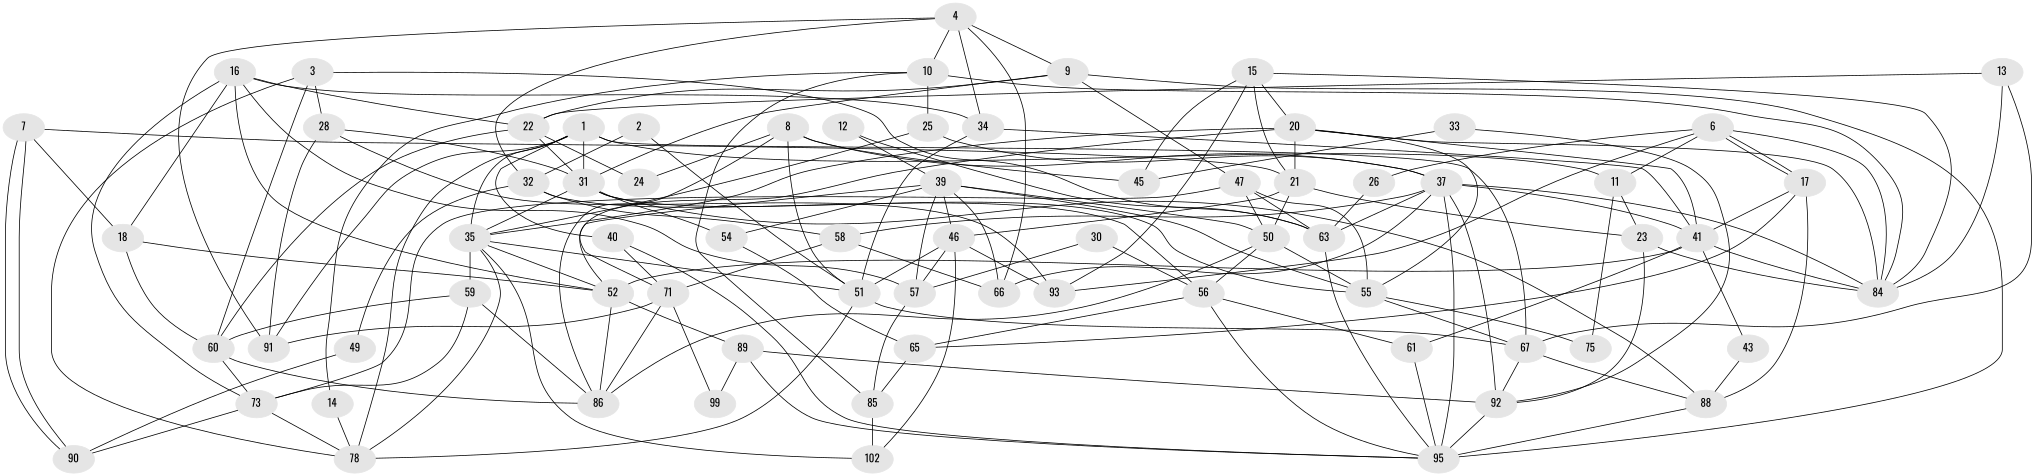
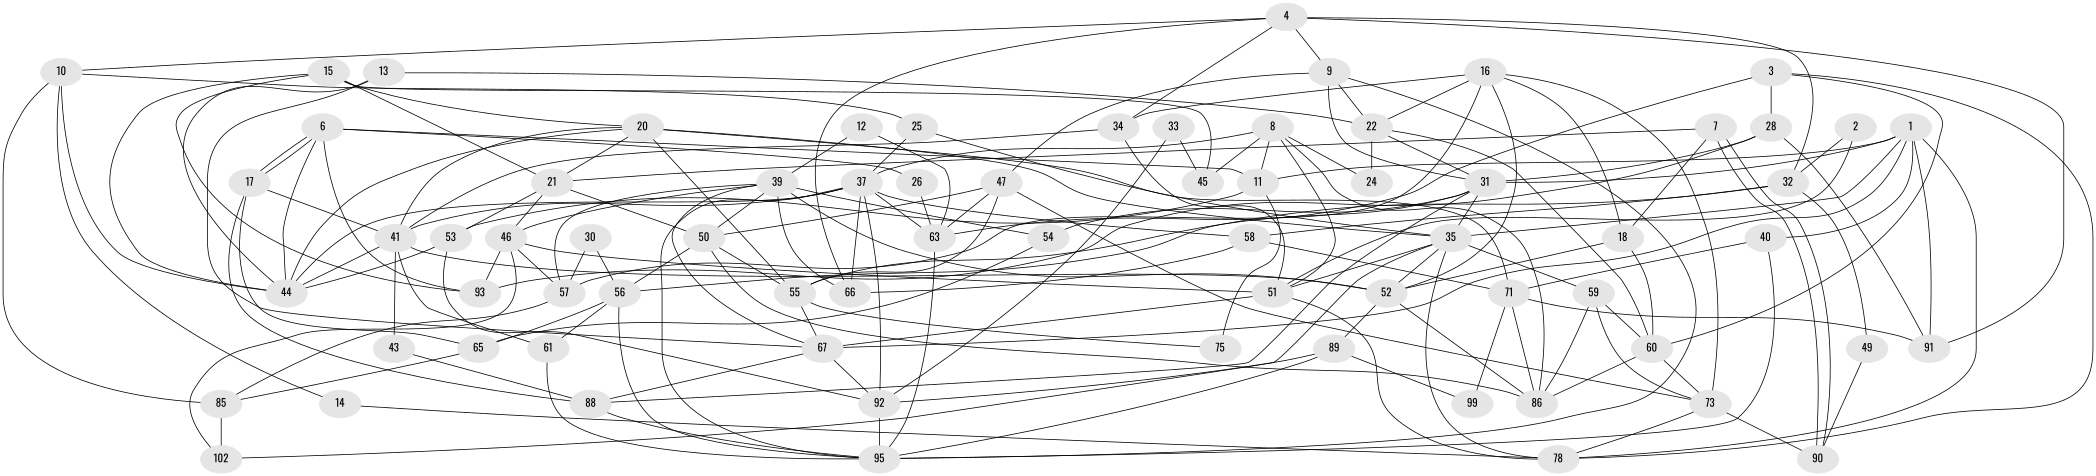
edge "8" -- "11": added
edge "39" -- "55": now "39" -- "67"
node "23": label "23" -> "53"
node "84": label "84" -> "44"
